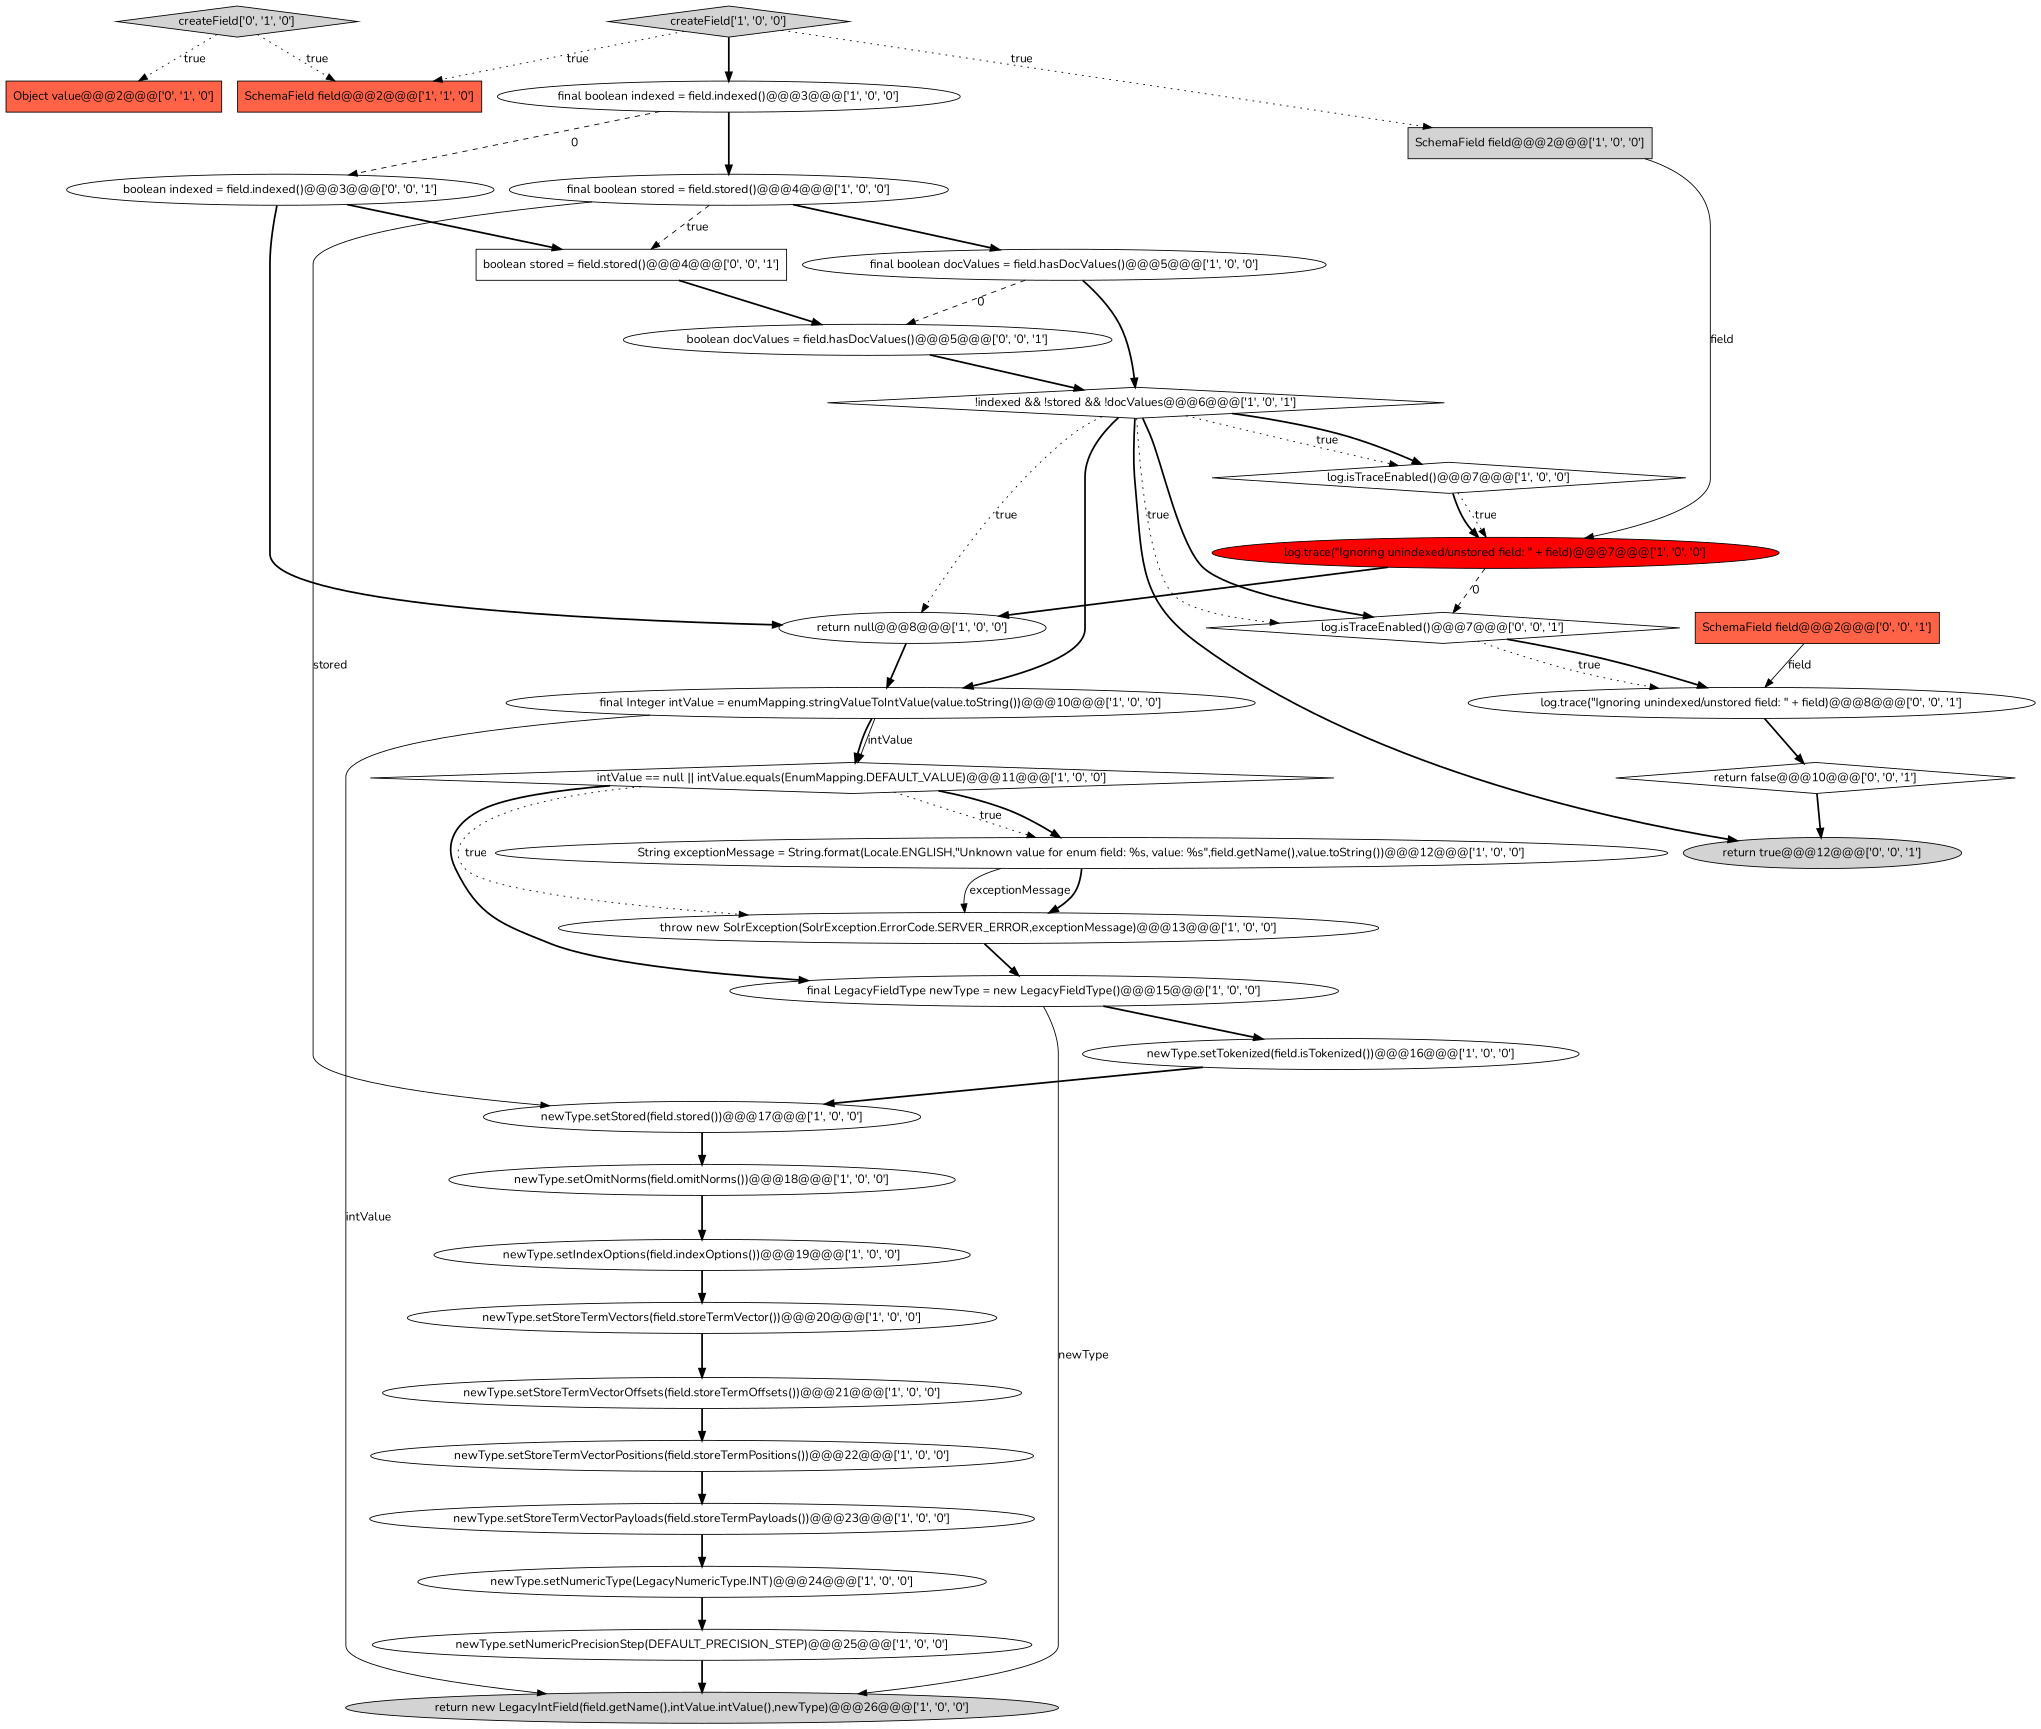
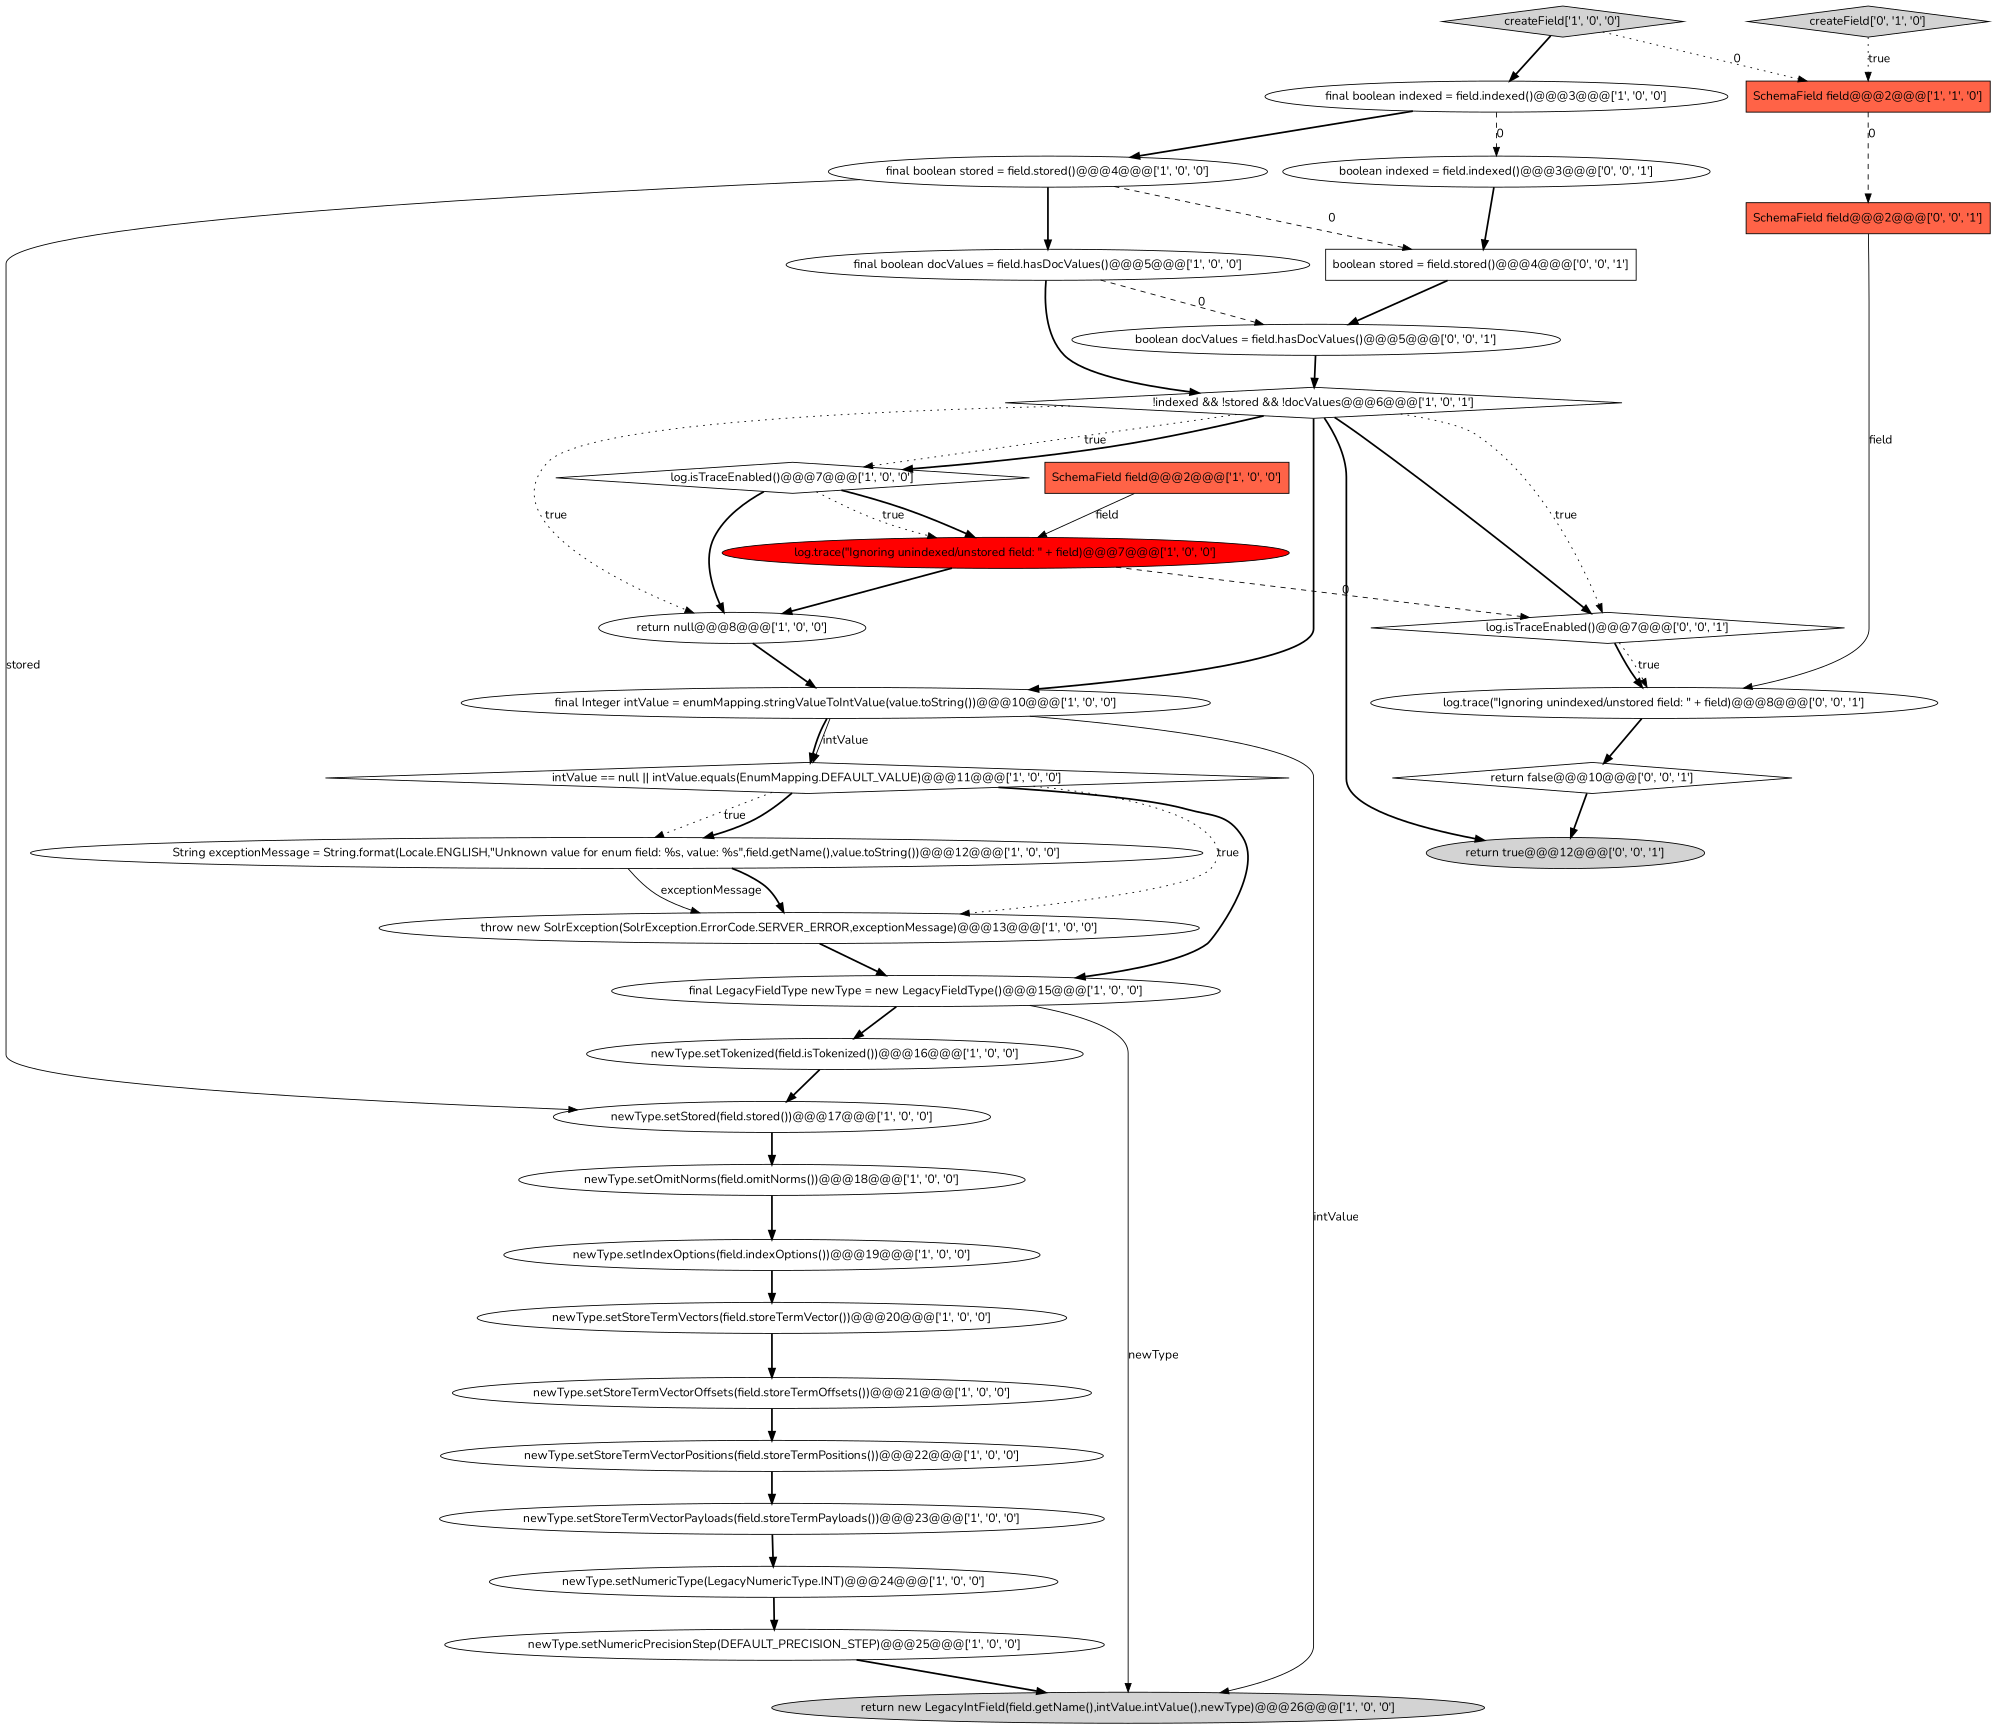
edge "createField['1', '0', '0']" -> "SchemaField field@@@2@@@['1', '1', '0']": label "true" -> "0"
edge "createField['1', '0', '0']" -> "SchemaField field@@@2@@@['1', '0', '0']": removed, label "true"
node "Object value@@@2@@@['0', '1', '0']": removed
node "SchemaField field@@@2@@@['1', '0', '0']": fillcolor lightgray -> tomato
edge "SchemaField field@@@2@@@['1', '1', '0']" -> "SchemaField field@@@2@@@['0', '0', '1']": added, label "0"
edge "final boolean stored = field.stored()@@@4@@@['1', '0', '0']" -> "boolean stored = field.stored()@@@4@@@['0', '0', '1']": label "true" -> "0"
edge "boolean indexed = field.indexed()@@@3@@@['0', '0', '1']" -> "return null@@@8@@@['1', '0', '0']": now "log.isTraceEnabled()@@@7@@@['1', '0', '0']" -> "return null@@@8@@@['1', '0', '0']"
